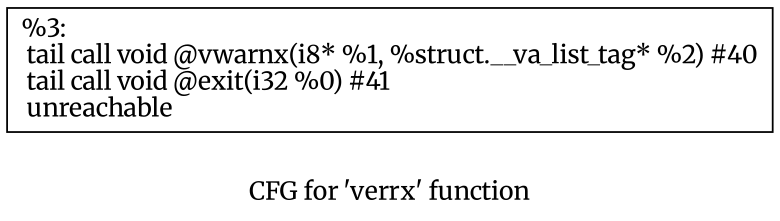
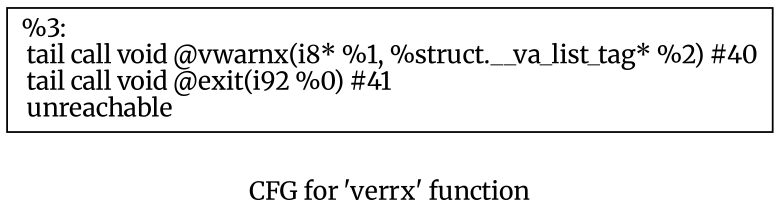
node "%3:": text "tail call void @exit(i32 %0) #41" -> "tail call void @exit(i92 %0) #41"
